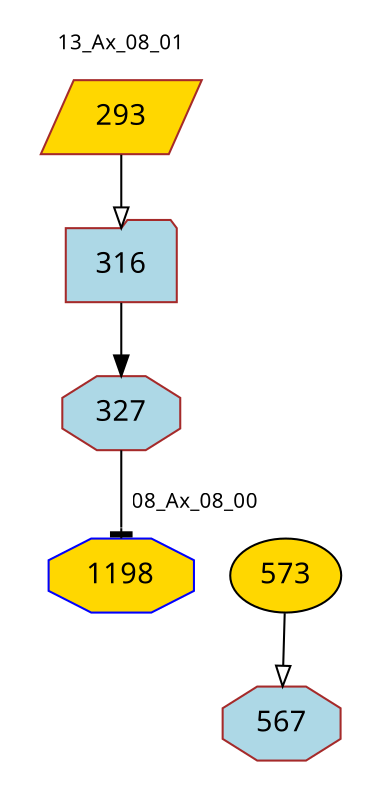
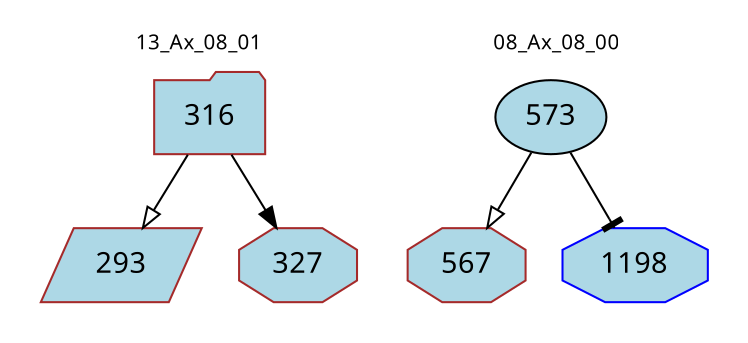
node "293": fillcolor gold -> lightblue
edge "293" -> "316": reversed
edge "327" -> "1198": now "573" -> "1198"
node "1198": fillcolor gold -> lightblue
node "573": fillcolor gold -> lightblue
